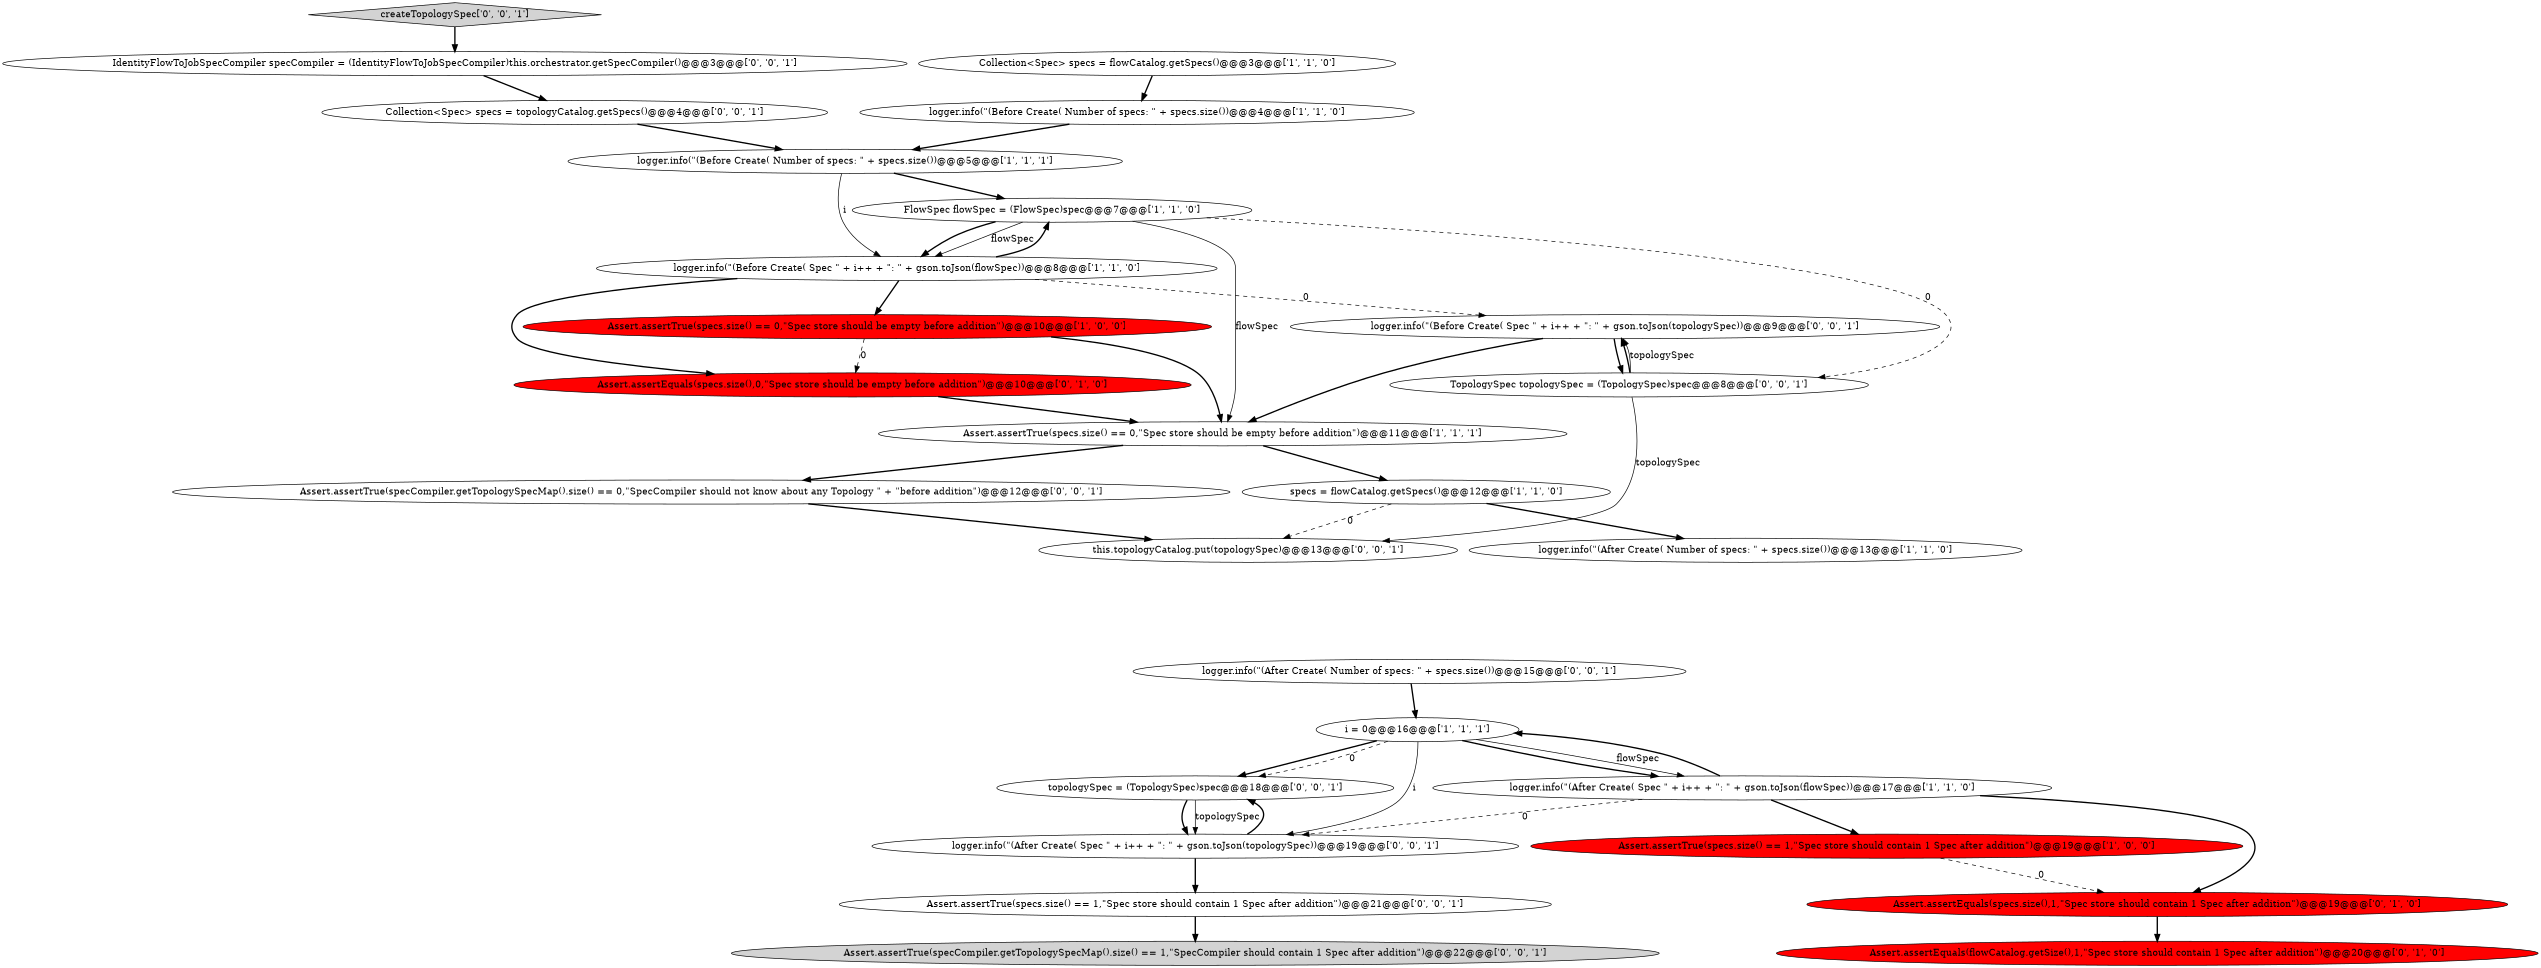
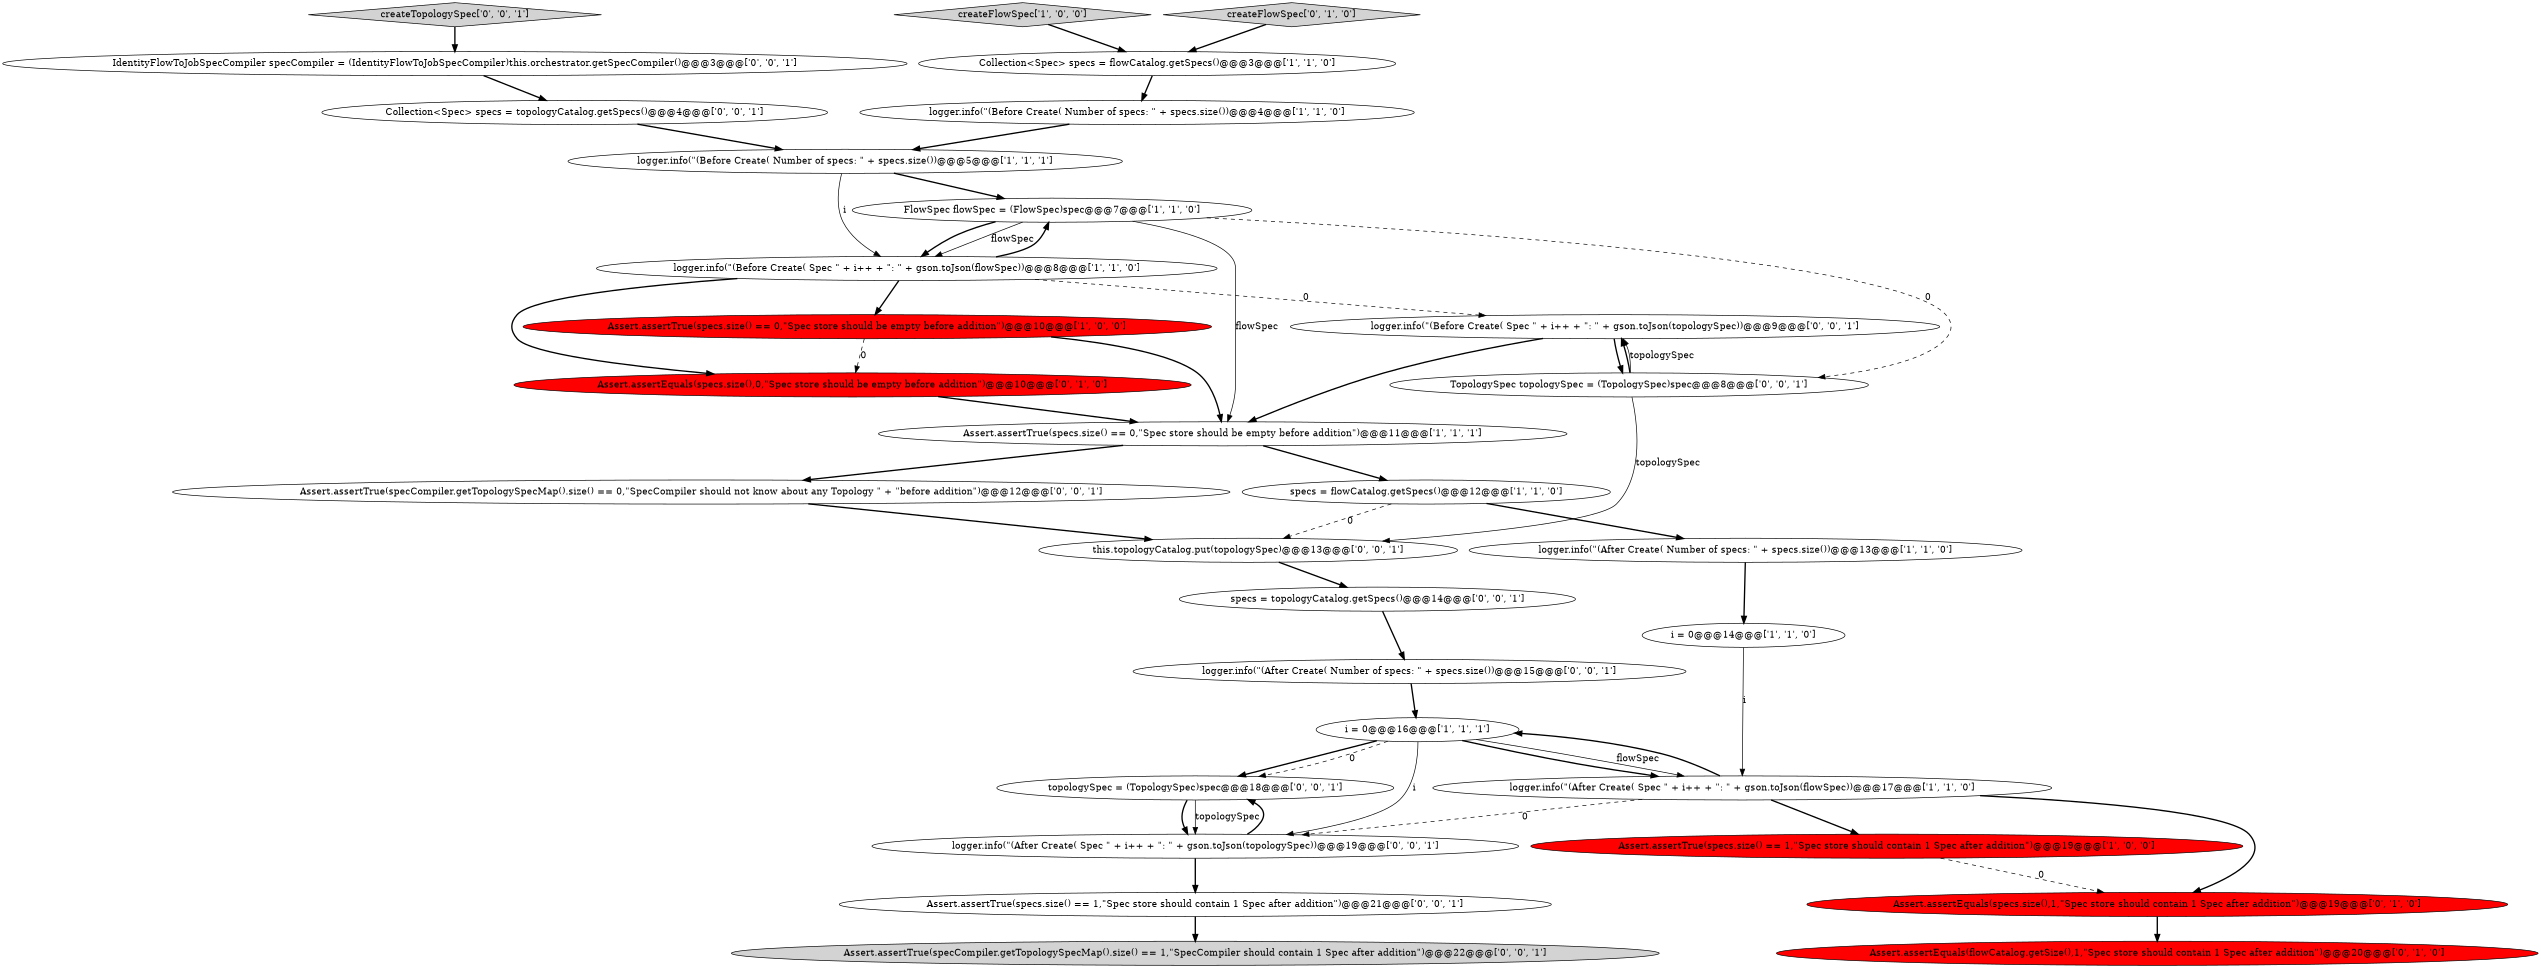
node "createFlowSpec['1', '0', '0']": added
node "createFlowSpec['0', '1', '0']": added
node "specs = topologyCatalog.getSpecs()@@@14@@@['0', '0', '1']": added
node "i = 0@@@14@@@['1', '1', '0']": added
